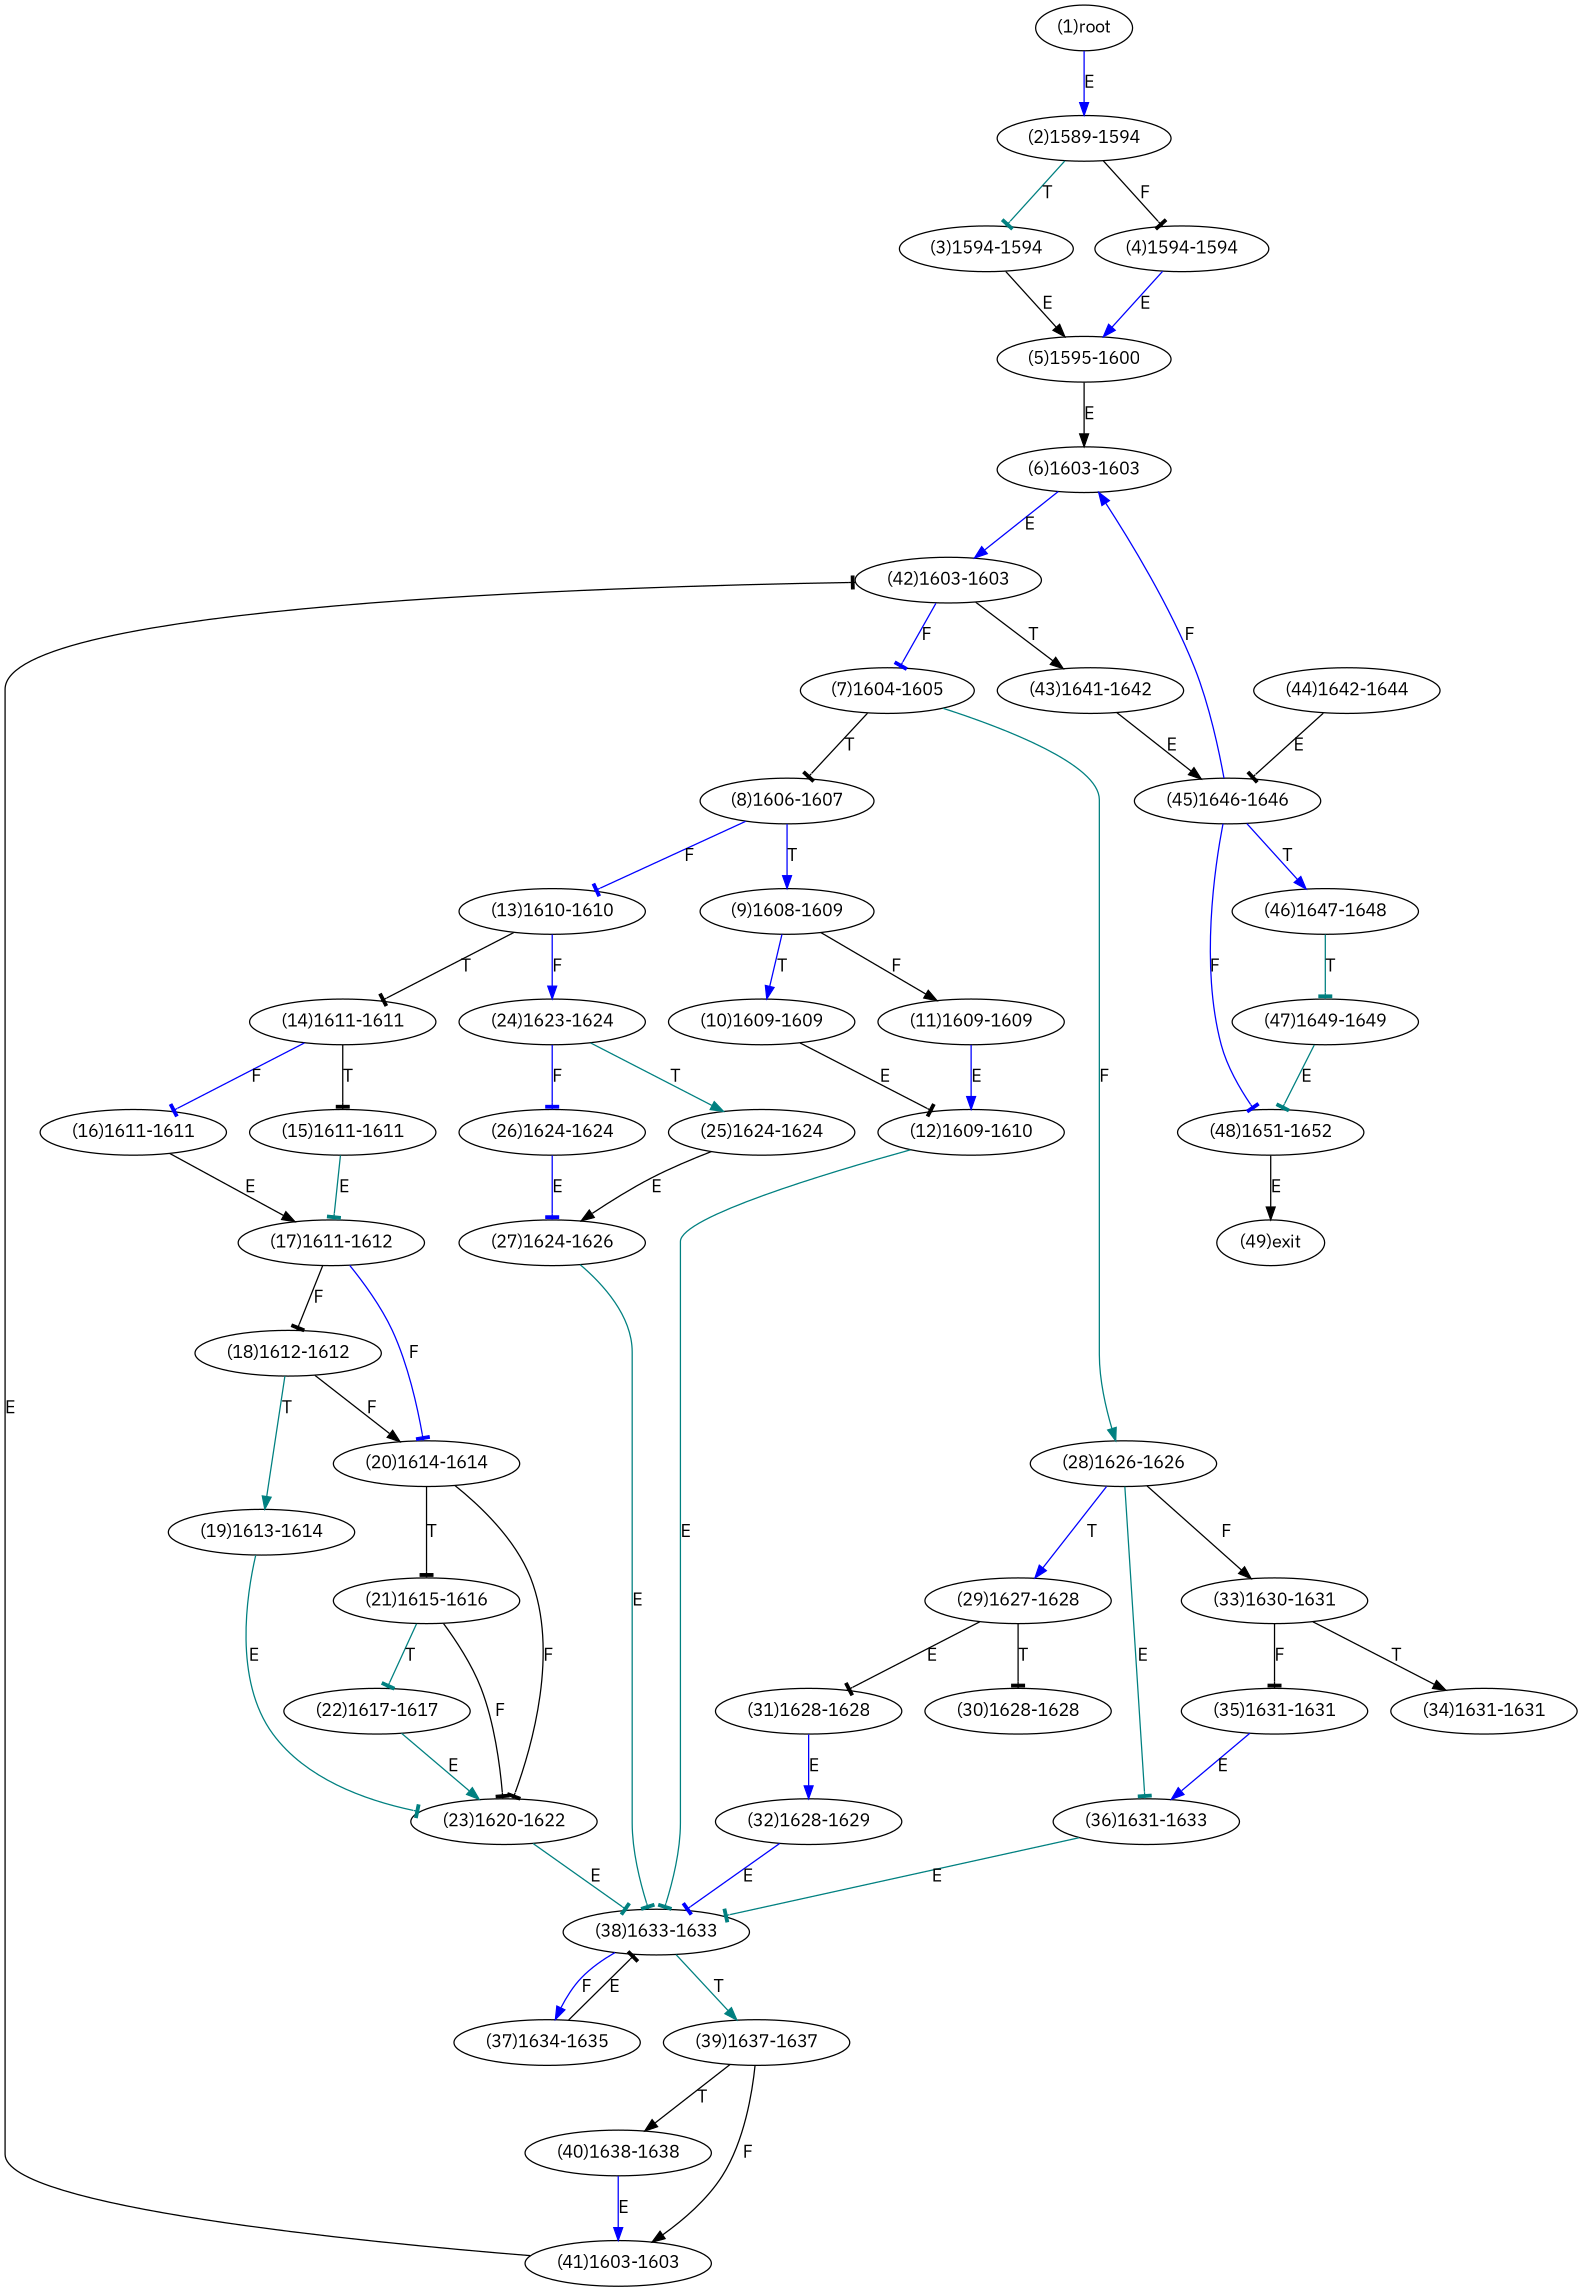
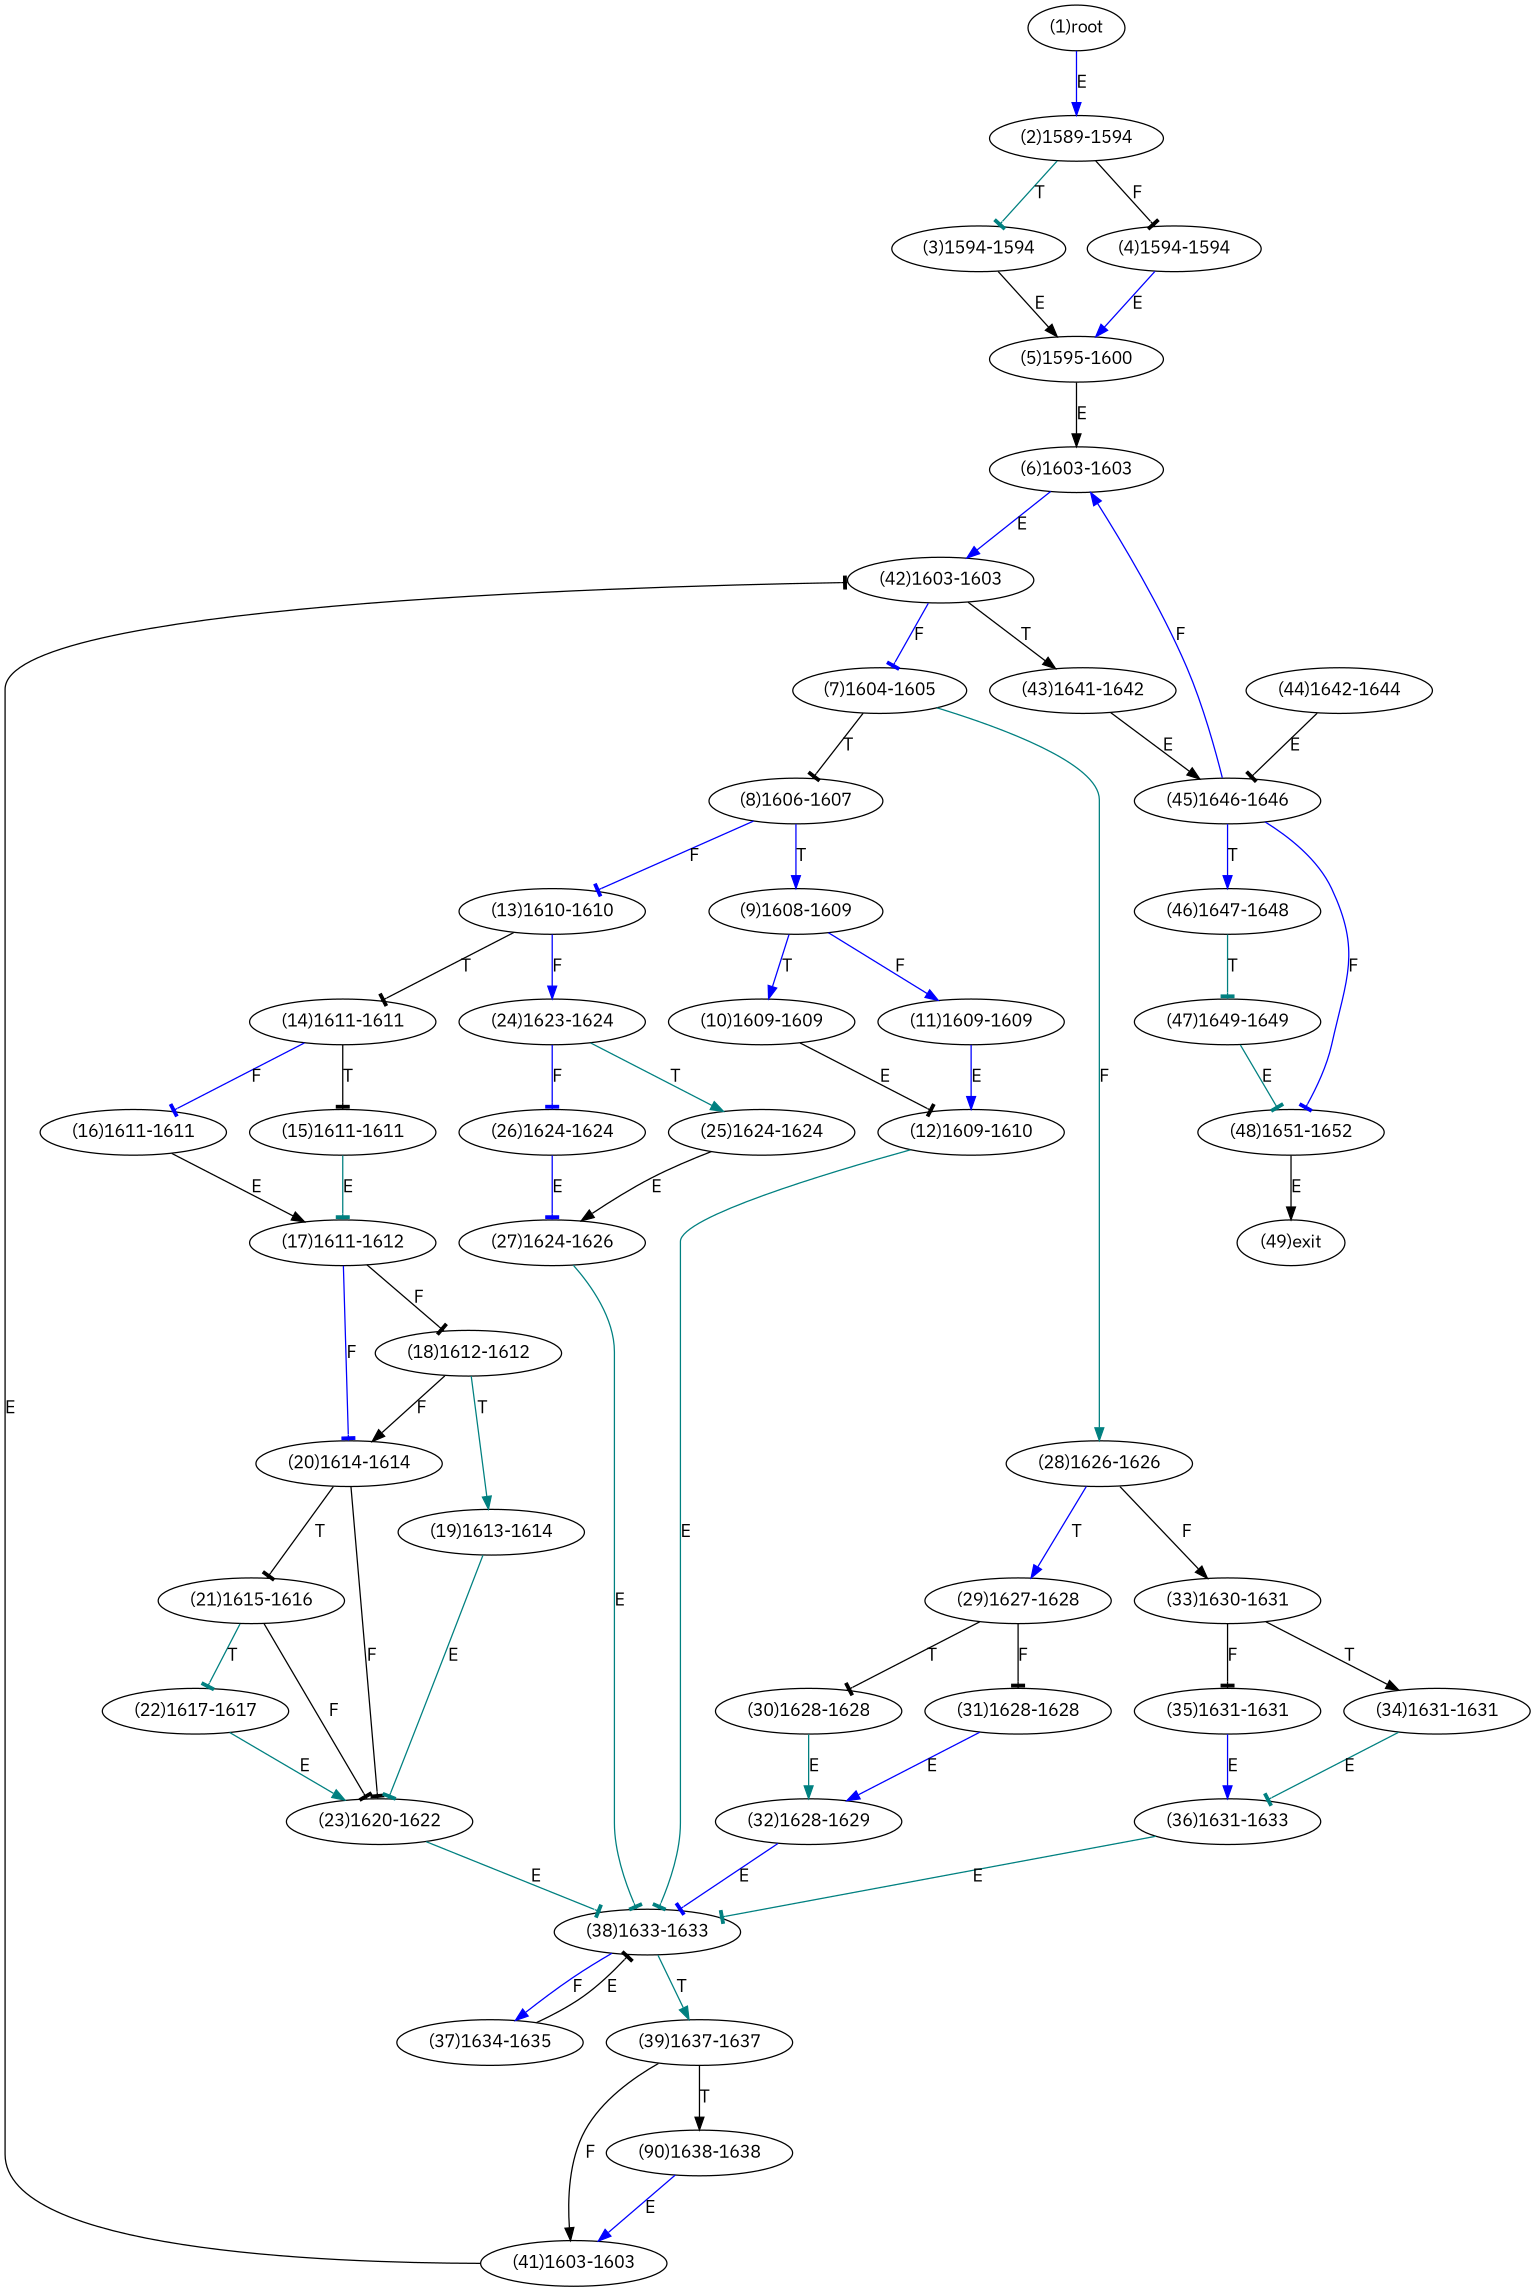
edge "(9)1608-1609" -> "(11)1609-1609": color black -> blue
edge "(28)1626-1626" -> "(36)1631-1633": now "(34)1631-1631" -> "(36)1631-1633"
edge "(29)1627-1628" -> "(31)1628-1628": label "E" -> "F"
edge "(30)1628-1628" -> "(32)1628-1629": added, label "E"
node "(40)1638-1638": label "(40)1638-1638" -> "(90)1638-1638"
